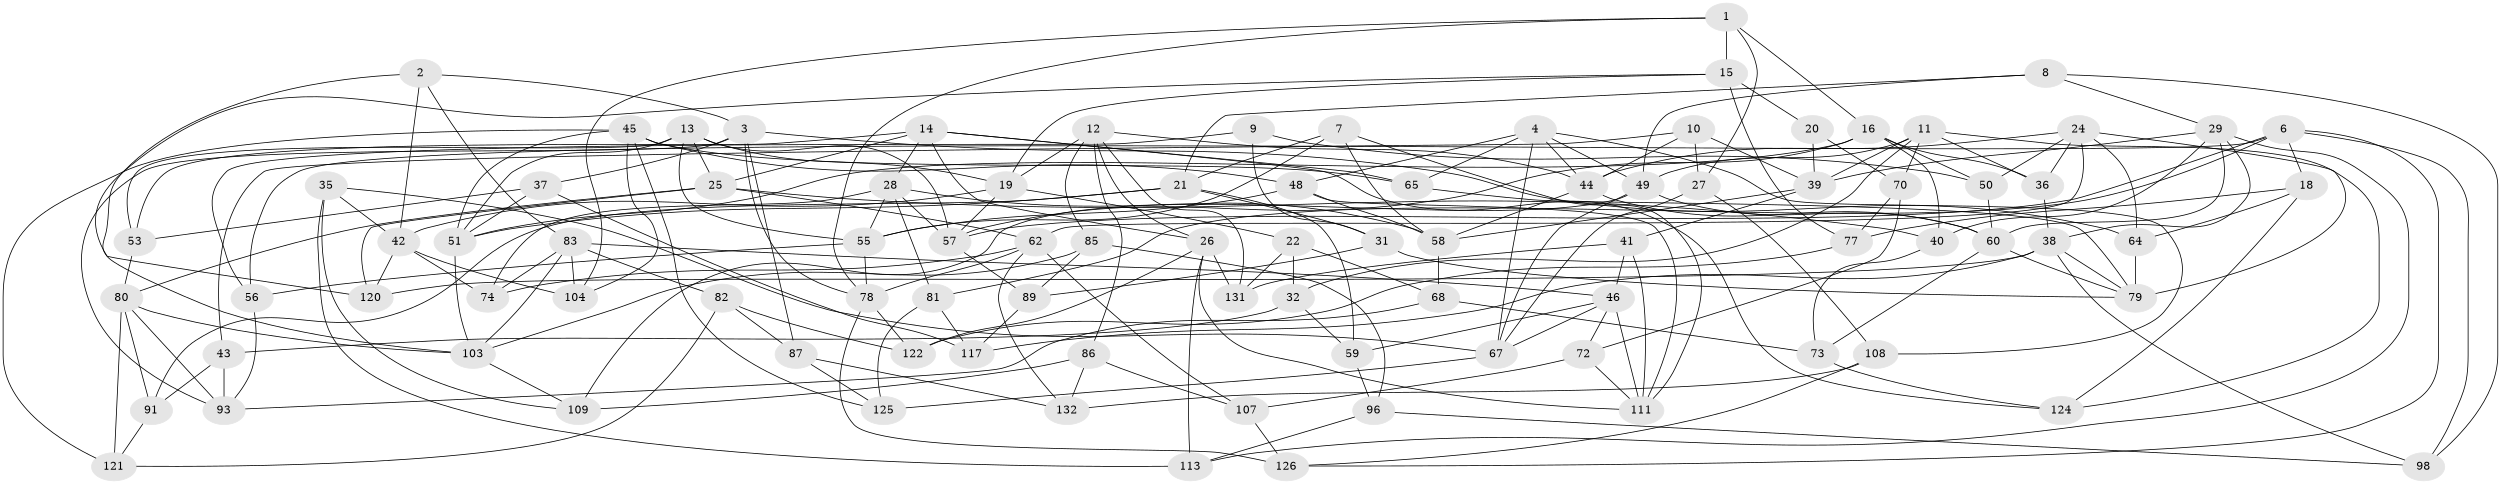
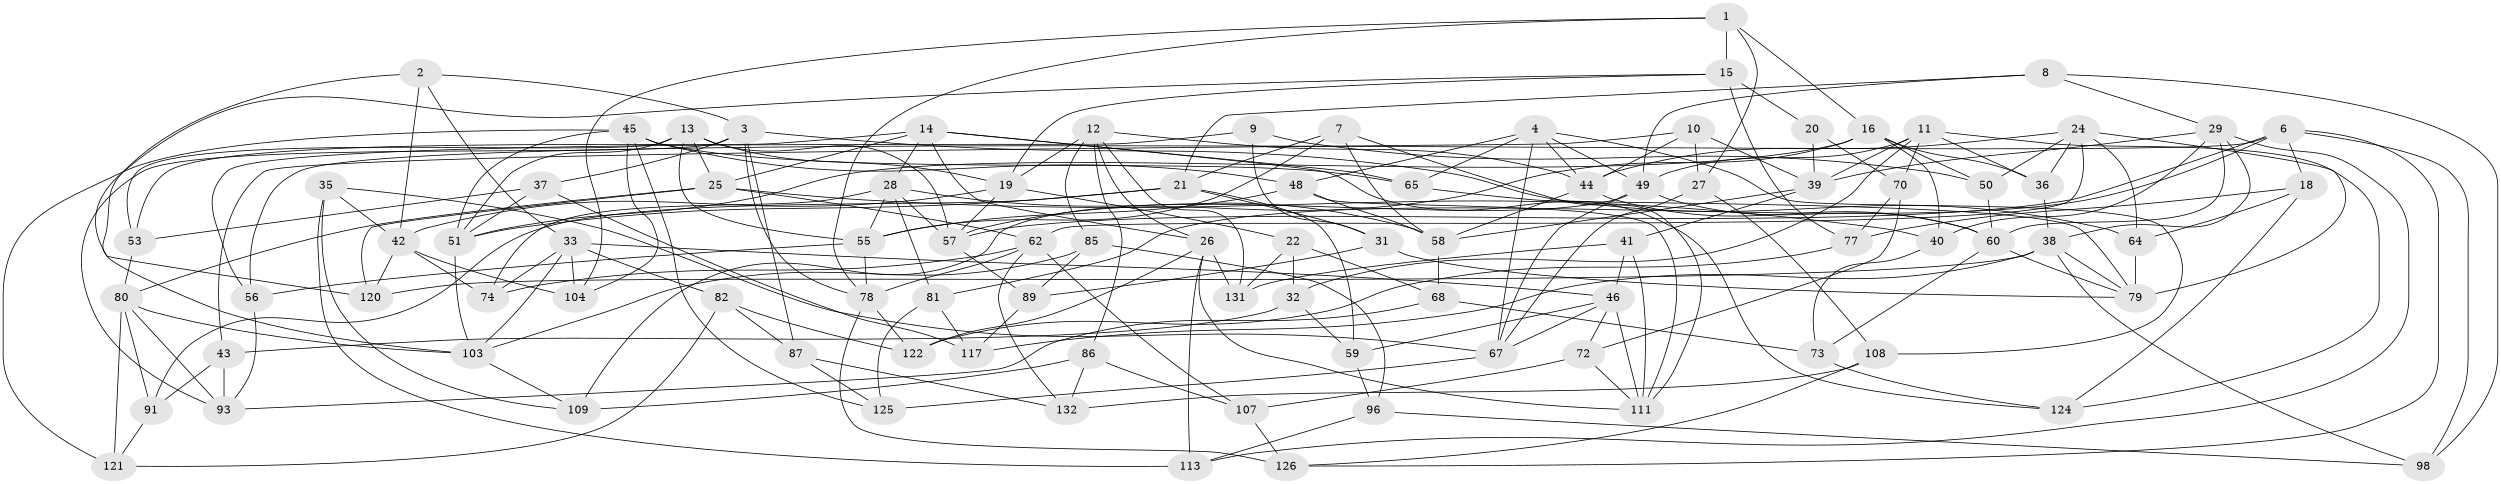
node "83": label "83" -> "33"
